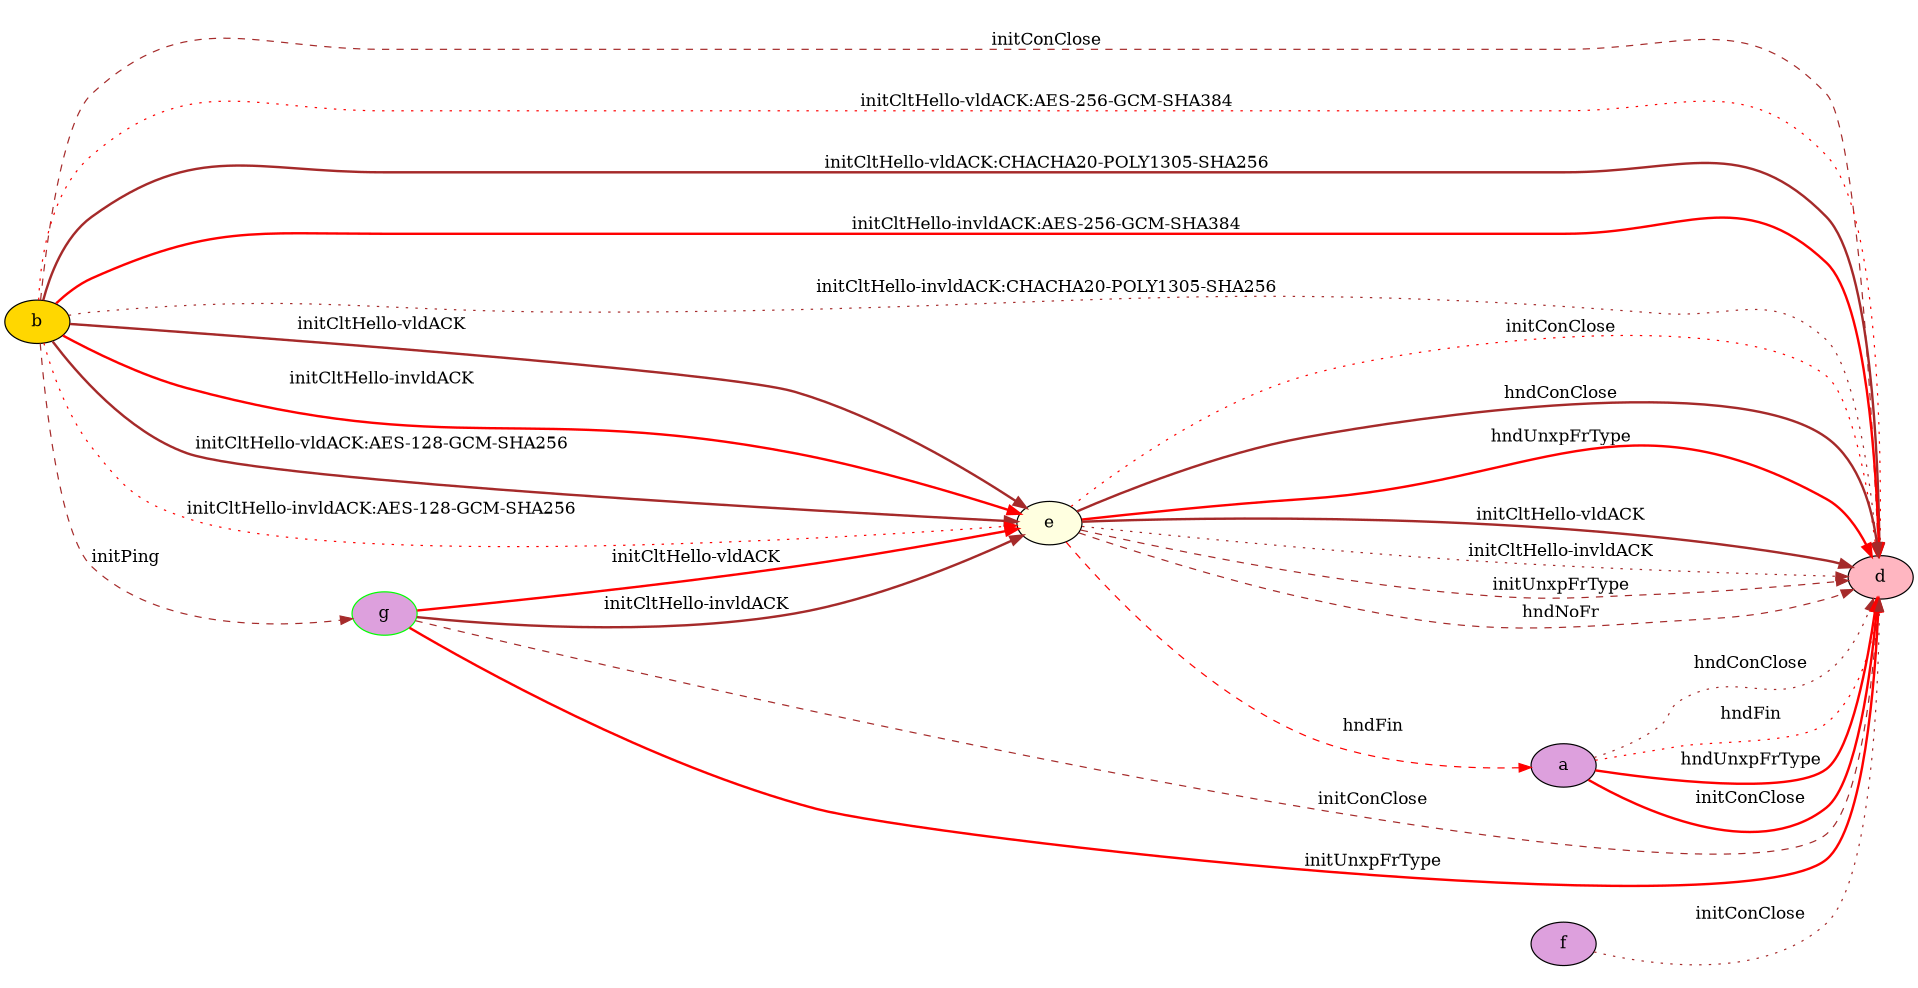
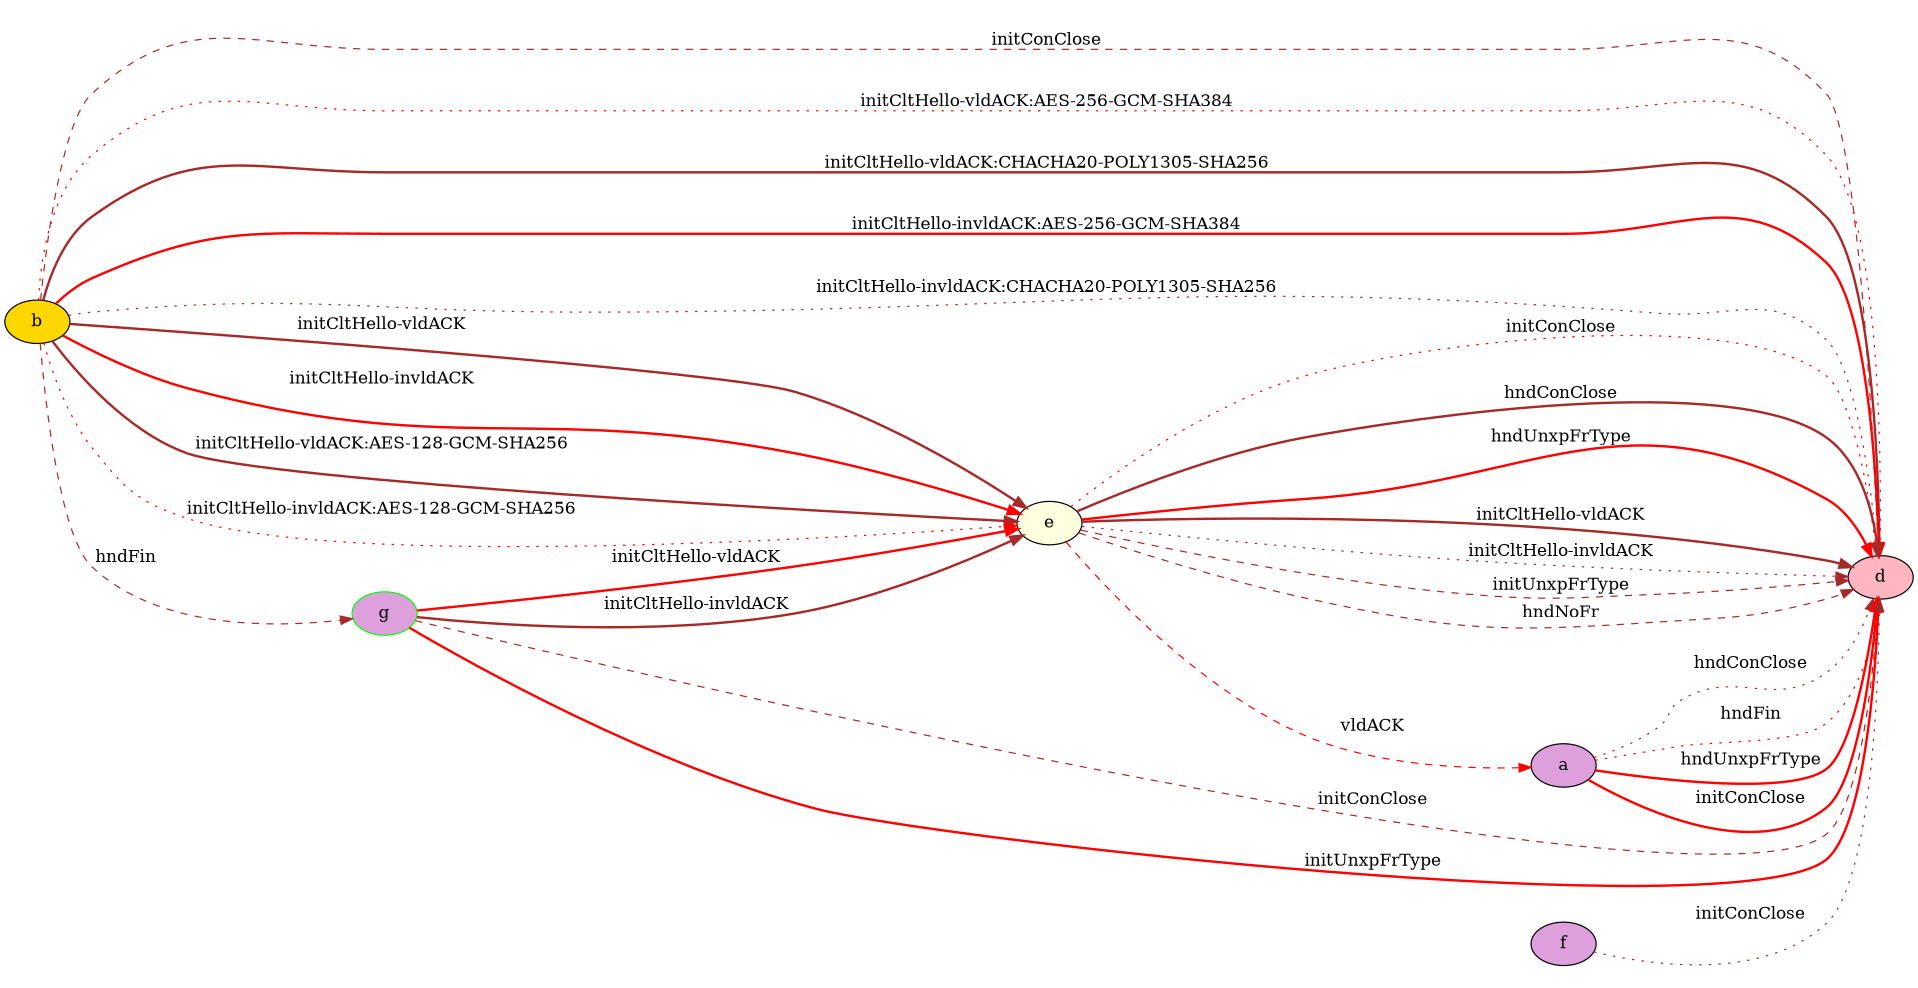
edge "b" -> "g": label "initPing " -> "hndFin "
edge "e" -> "a": label "hndFin " -> "vldACK "
